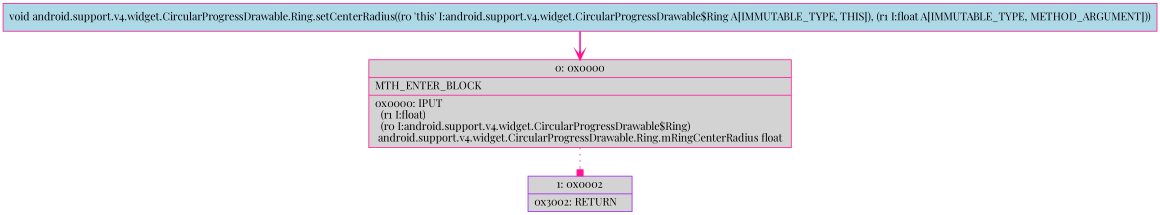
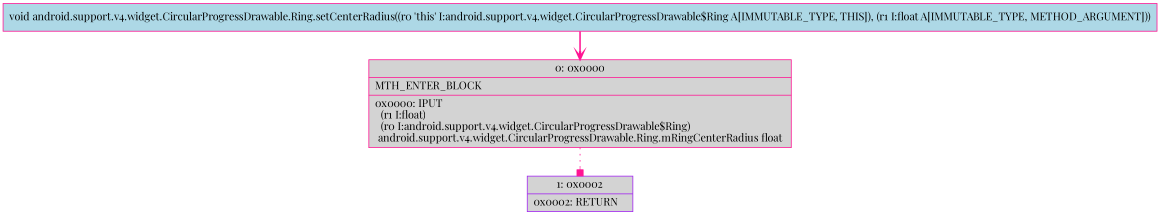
node "1: 0x0002": text "0x3002: RETURN" -> "0x0002: RETURN"
